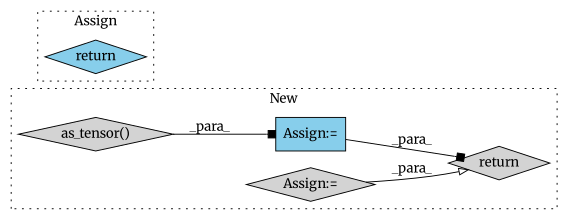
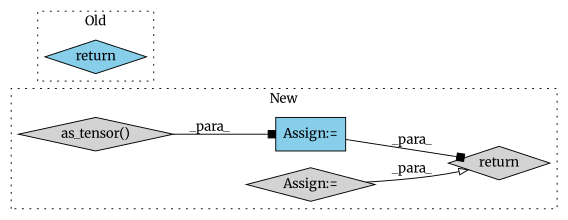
cluster "Assign": label "Assign" -> "Old"
